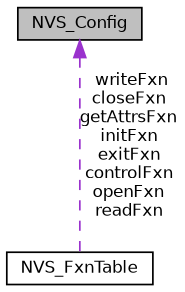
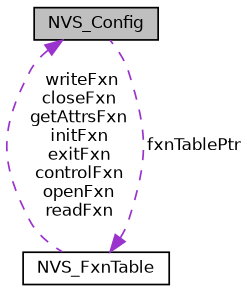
edge "NVS_Config" -> "NVS_FxnTable": added, label "fxnTablePtr"
